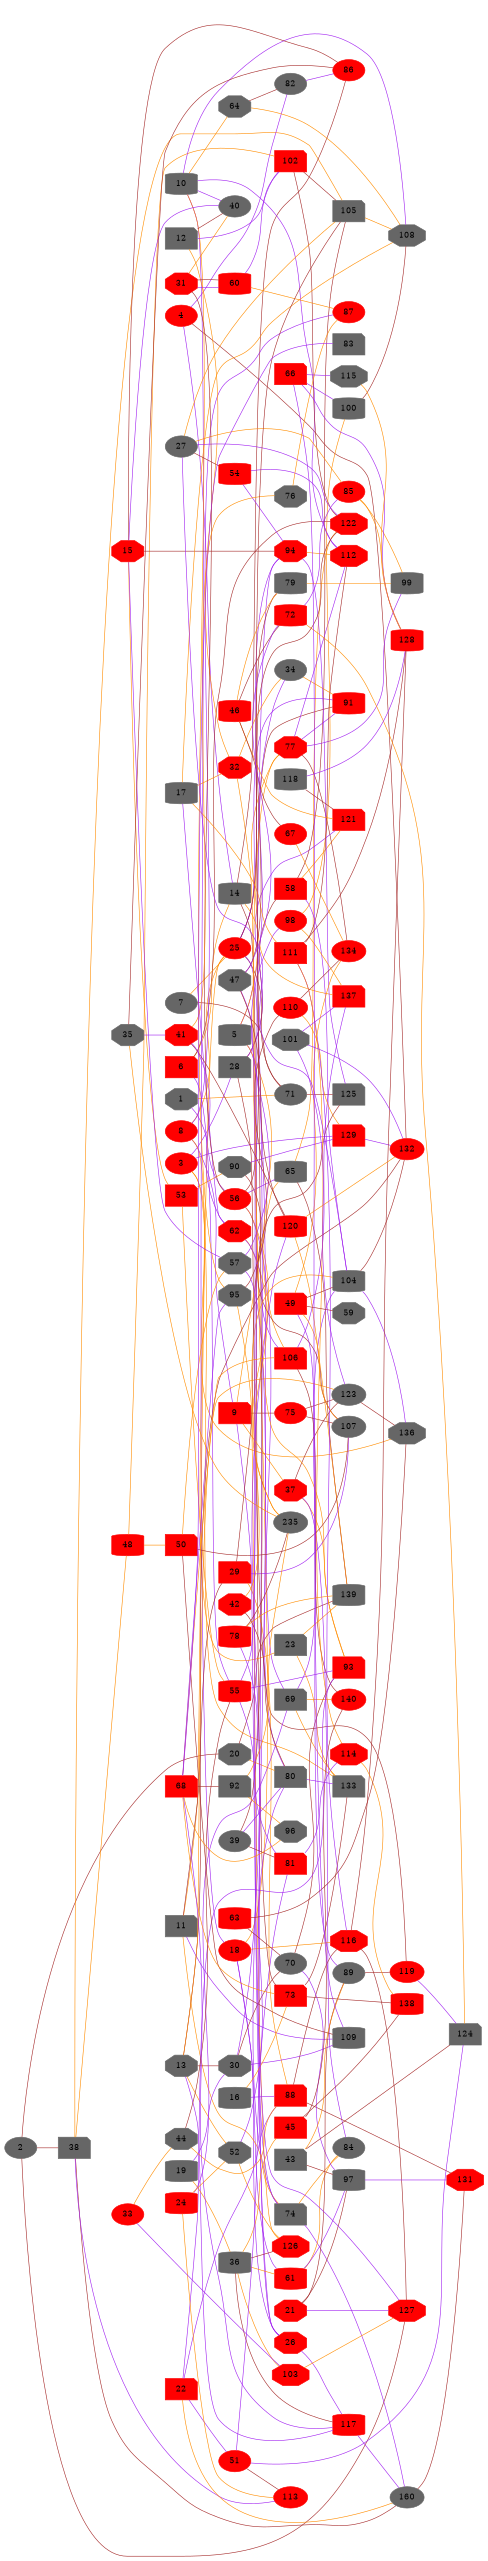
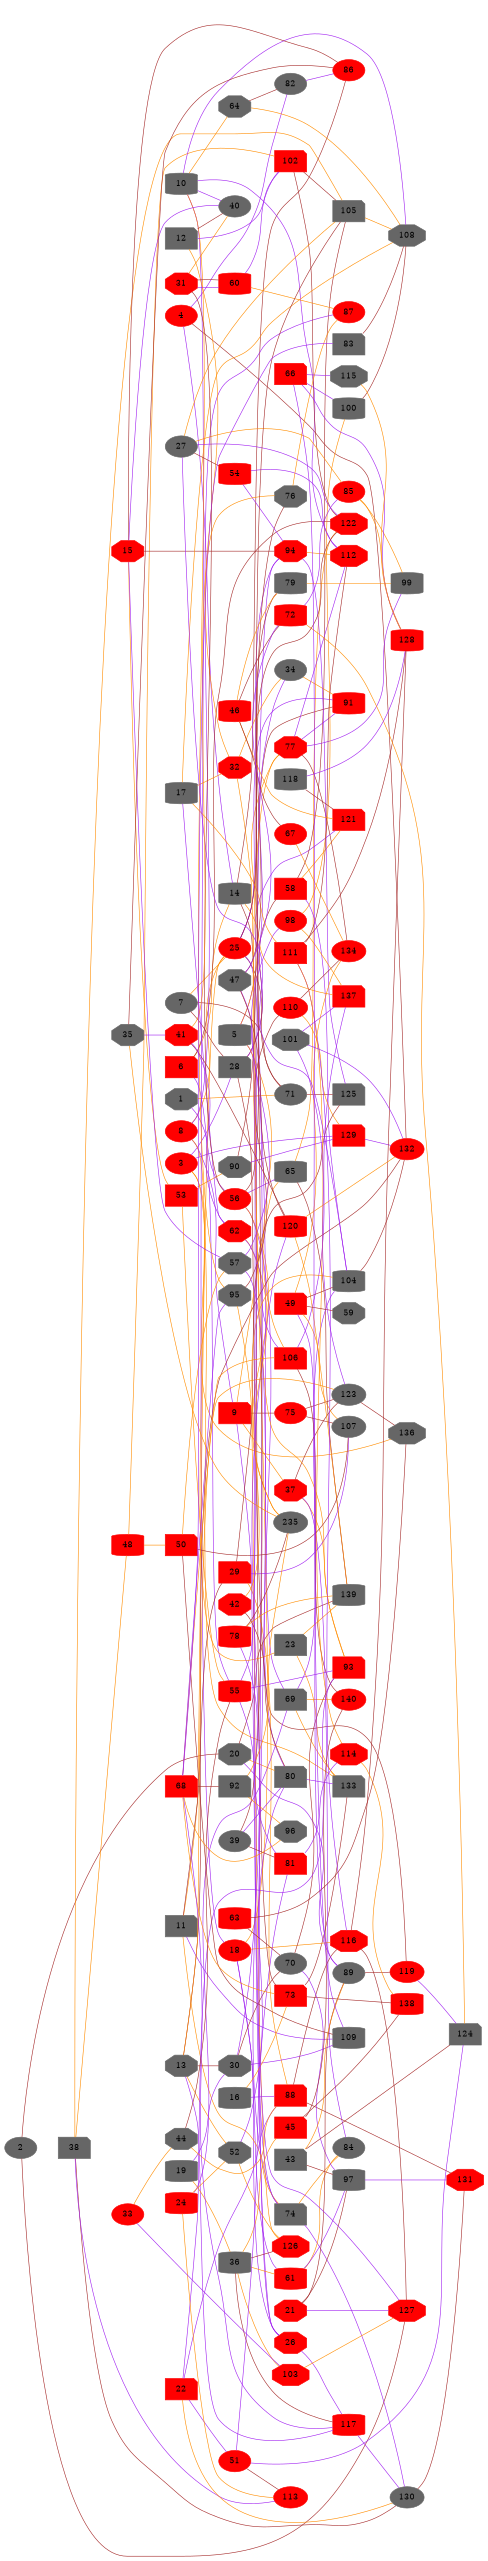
edge "108" -- "83": added
edge "7" -- "28": added
edge "90" -- "107": now "90" -- "76"
edge "104" -- "136": removed
edge "20" -- "89": added
edge "2" -- "38": removed
node "160": label "160" -> "130"
